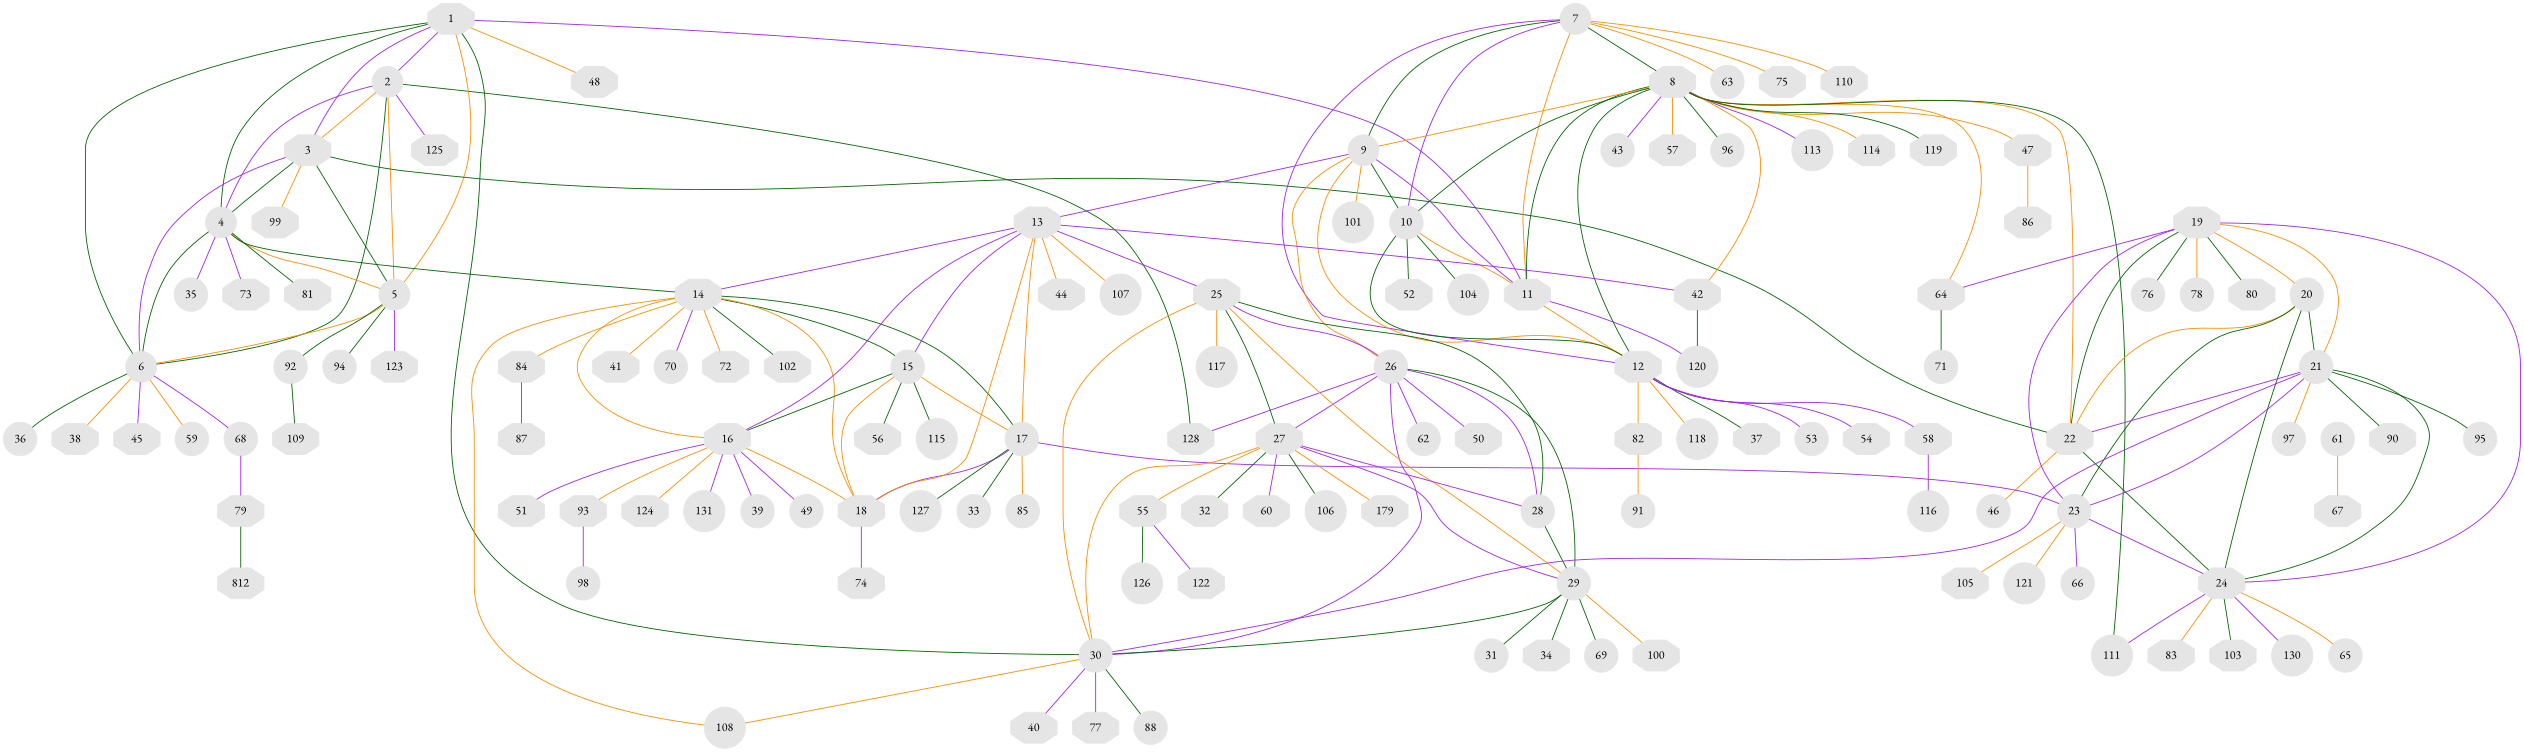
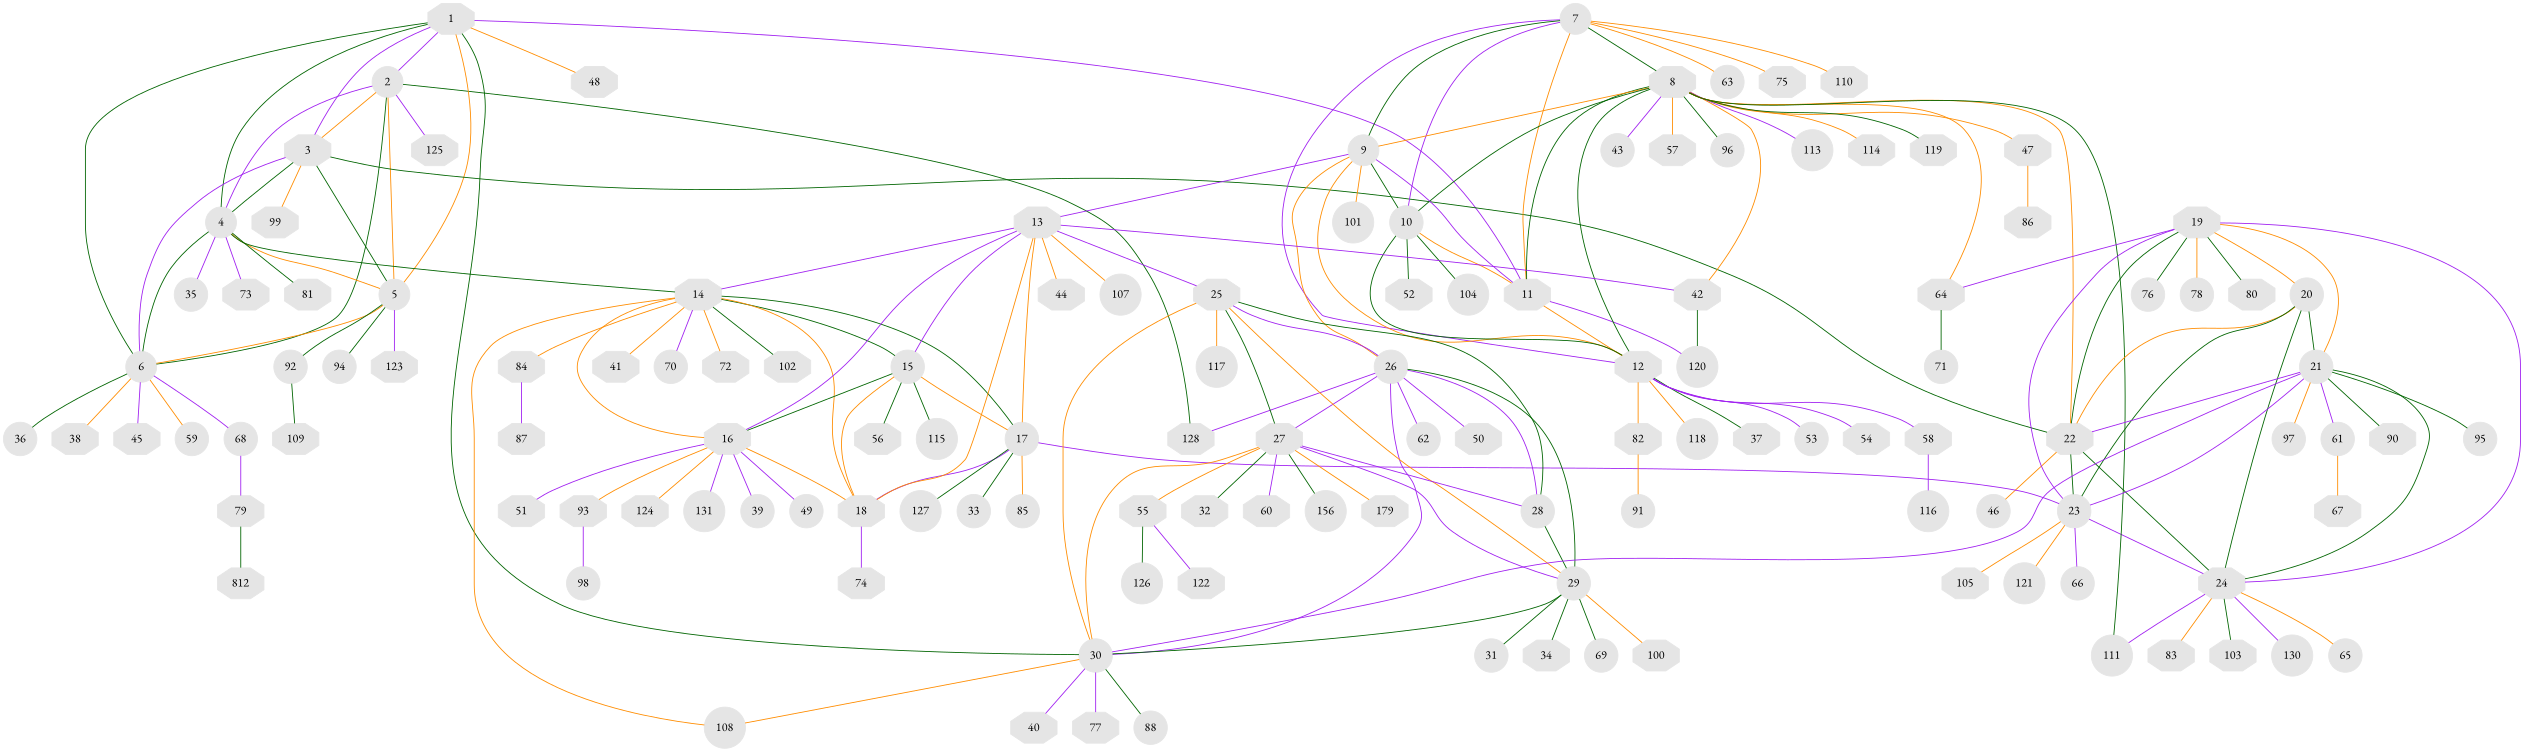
edge "21" -- "61": added
edge "22" -- "23": added
node "106": label "106" -> "156"
